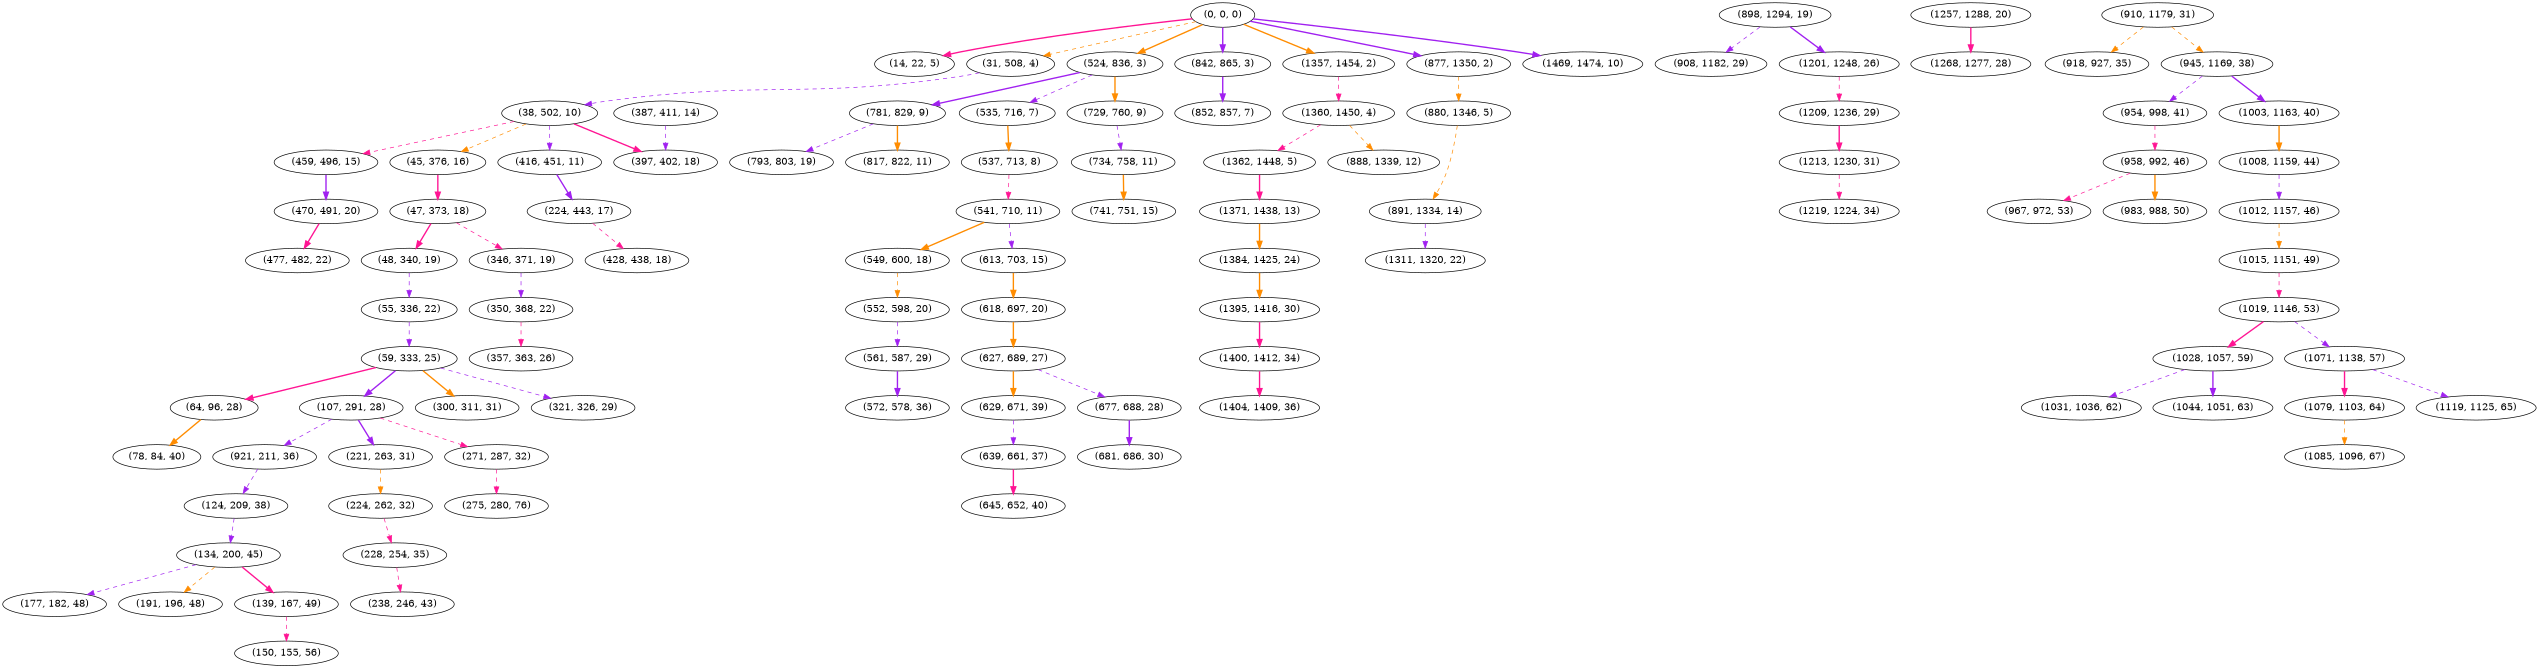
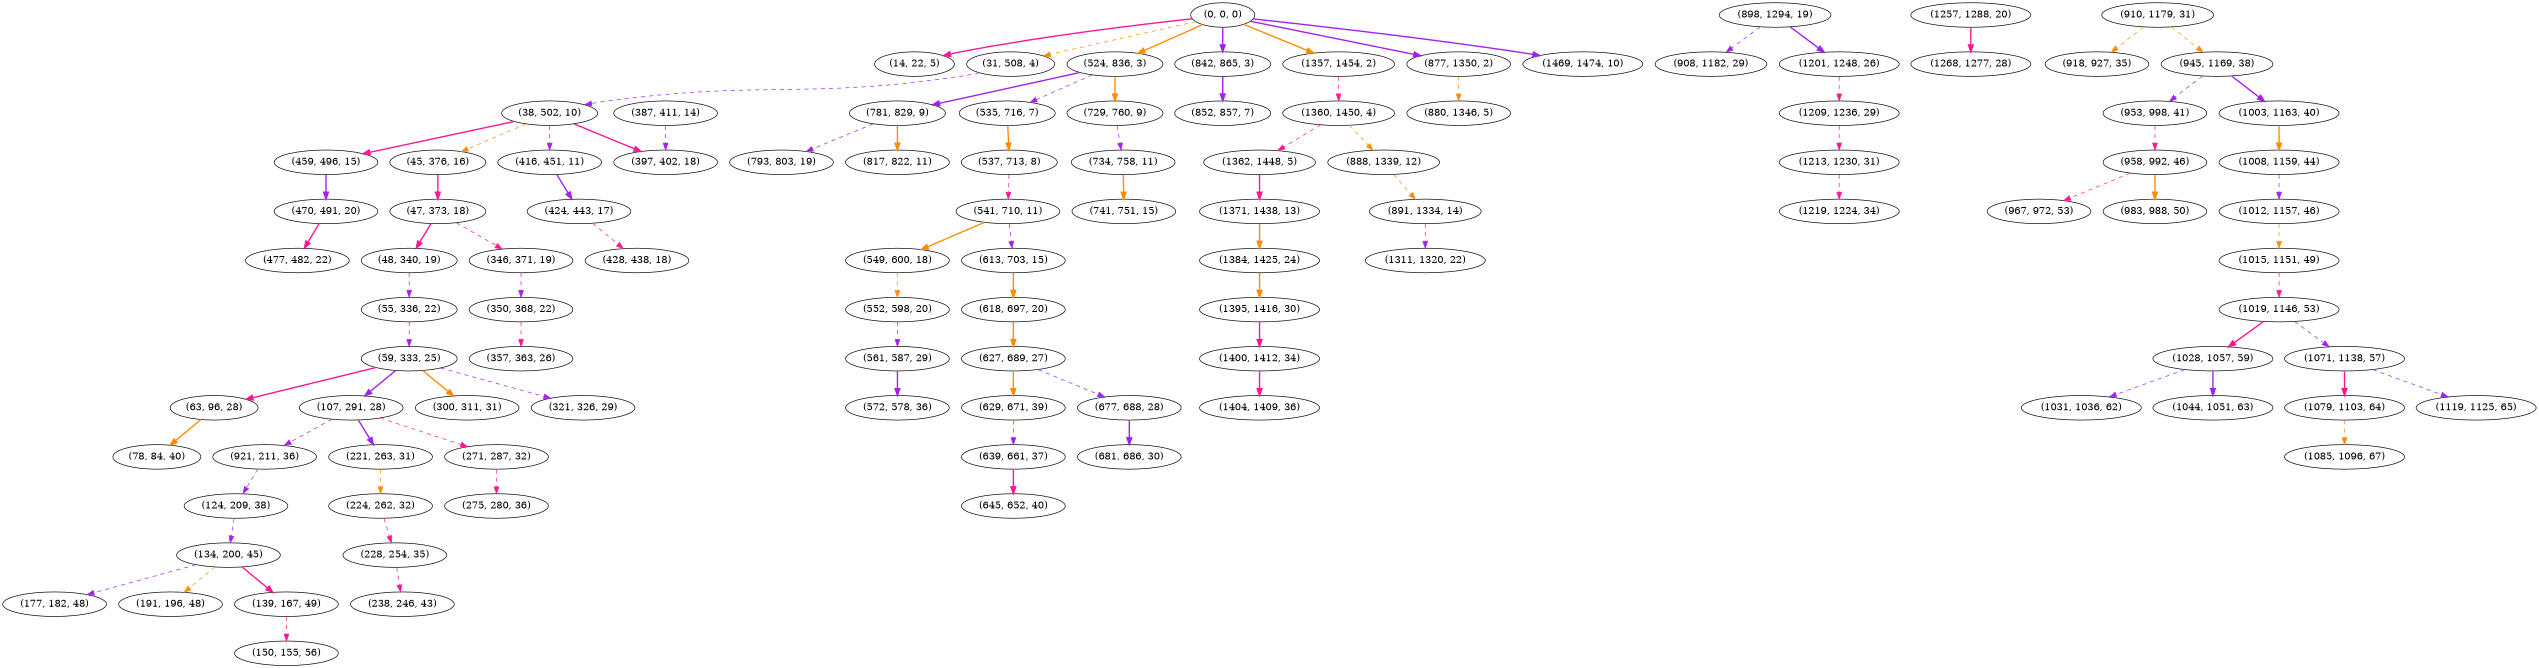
node "(954, 998, 41)": label "(954, 998, 41)" -> "(953, 998, 41)"
edge "(1209, 1236, 29)" -> "(1213, 1230, 31)": style bold -> dashed
edge "(38, 502, 10)" -> "(459, 496, 15)": style dashed -> bold
edge "(880, 1346, 5)" -> "(891, 1334, 14)": now "(888, 1339, 12)" -> "(891, 1334, 14)"
node "(224, 443, 17)": label "(224, 443, 17)" -> "(424, 443, 17)"
node "(64, 96, 28)": label "(64, 96, 28)" -> "(63, 96, 28)"
node "(275, 280, 76)": label "(275, 280, 76)" -> "(275, 280, 36)"
